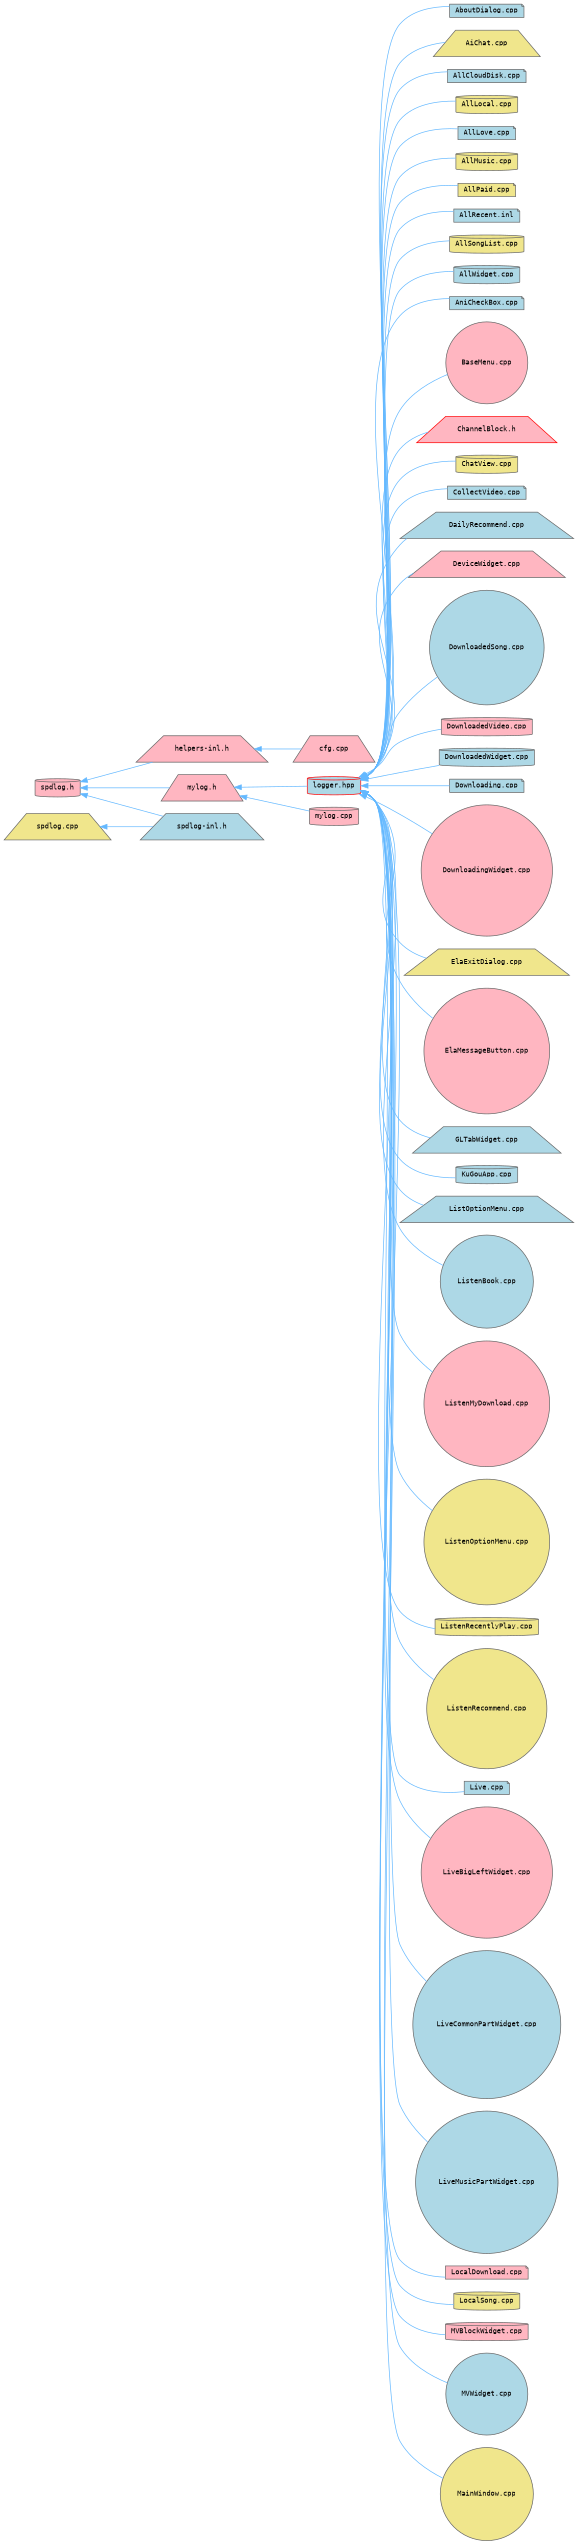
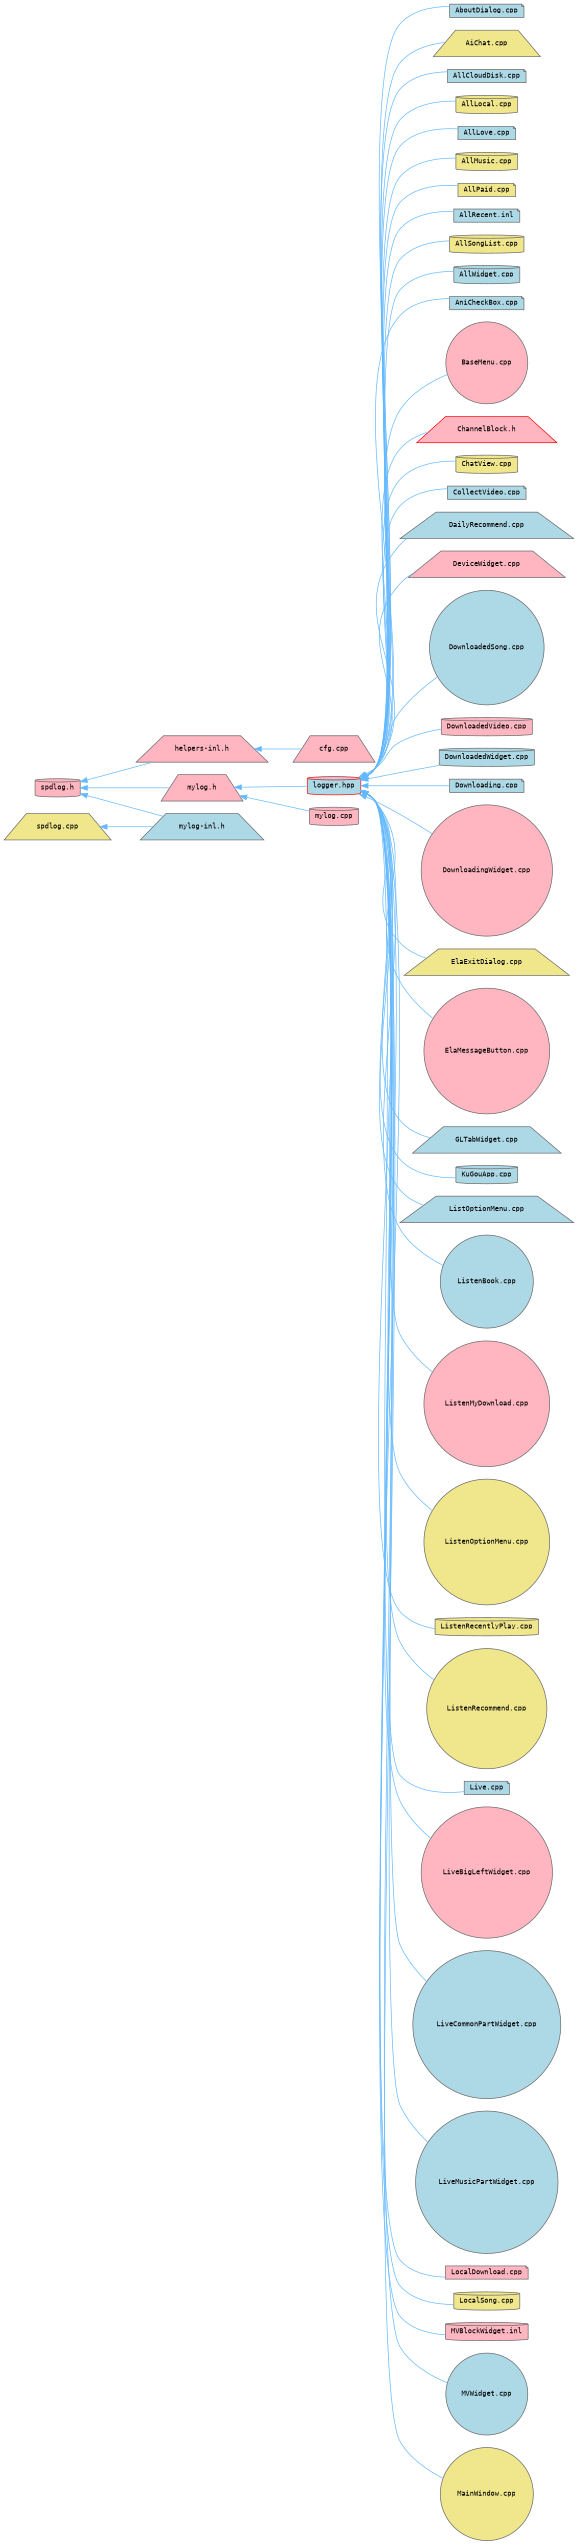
node "spdlog-inl.h": label "spdlog-inl.h" -> "mylog-inl.h"
node "MVBlockWidget.cpp": label "MVBlockWidget.cpp" -> "MVBlockWidget.inl"
